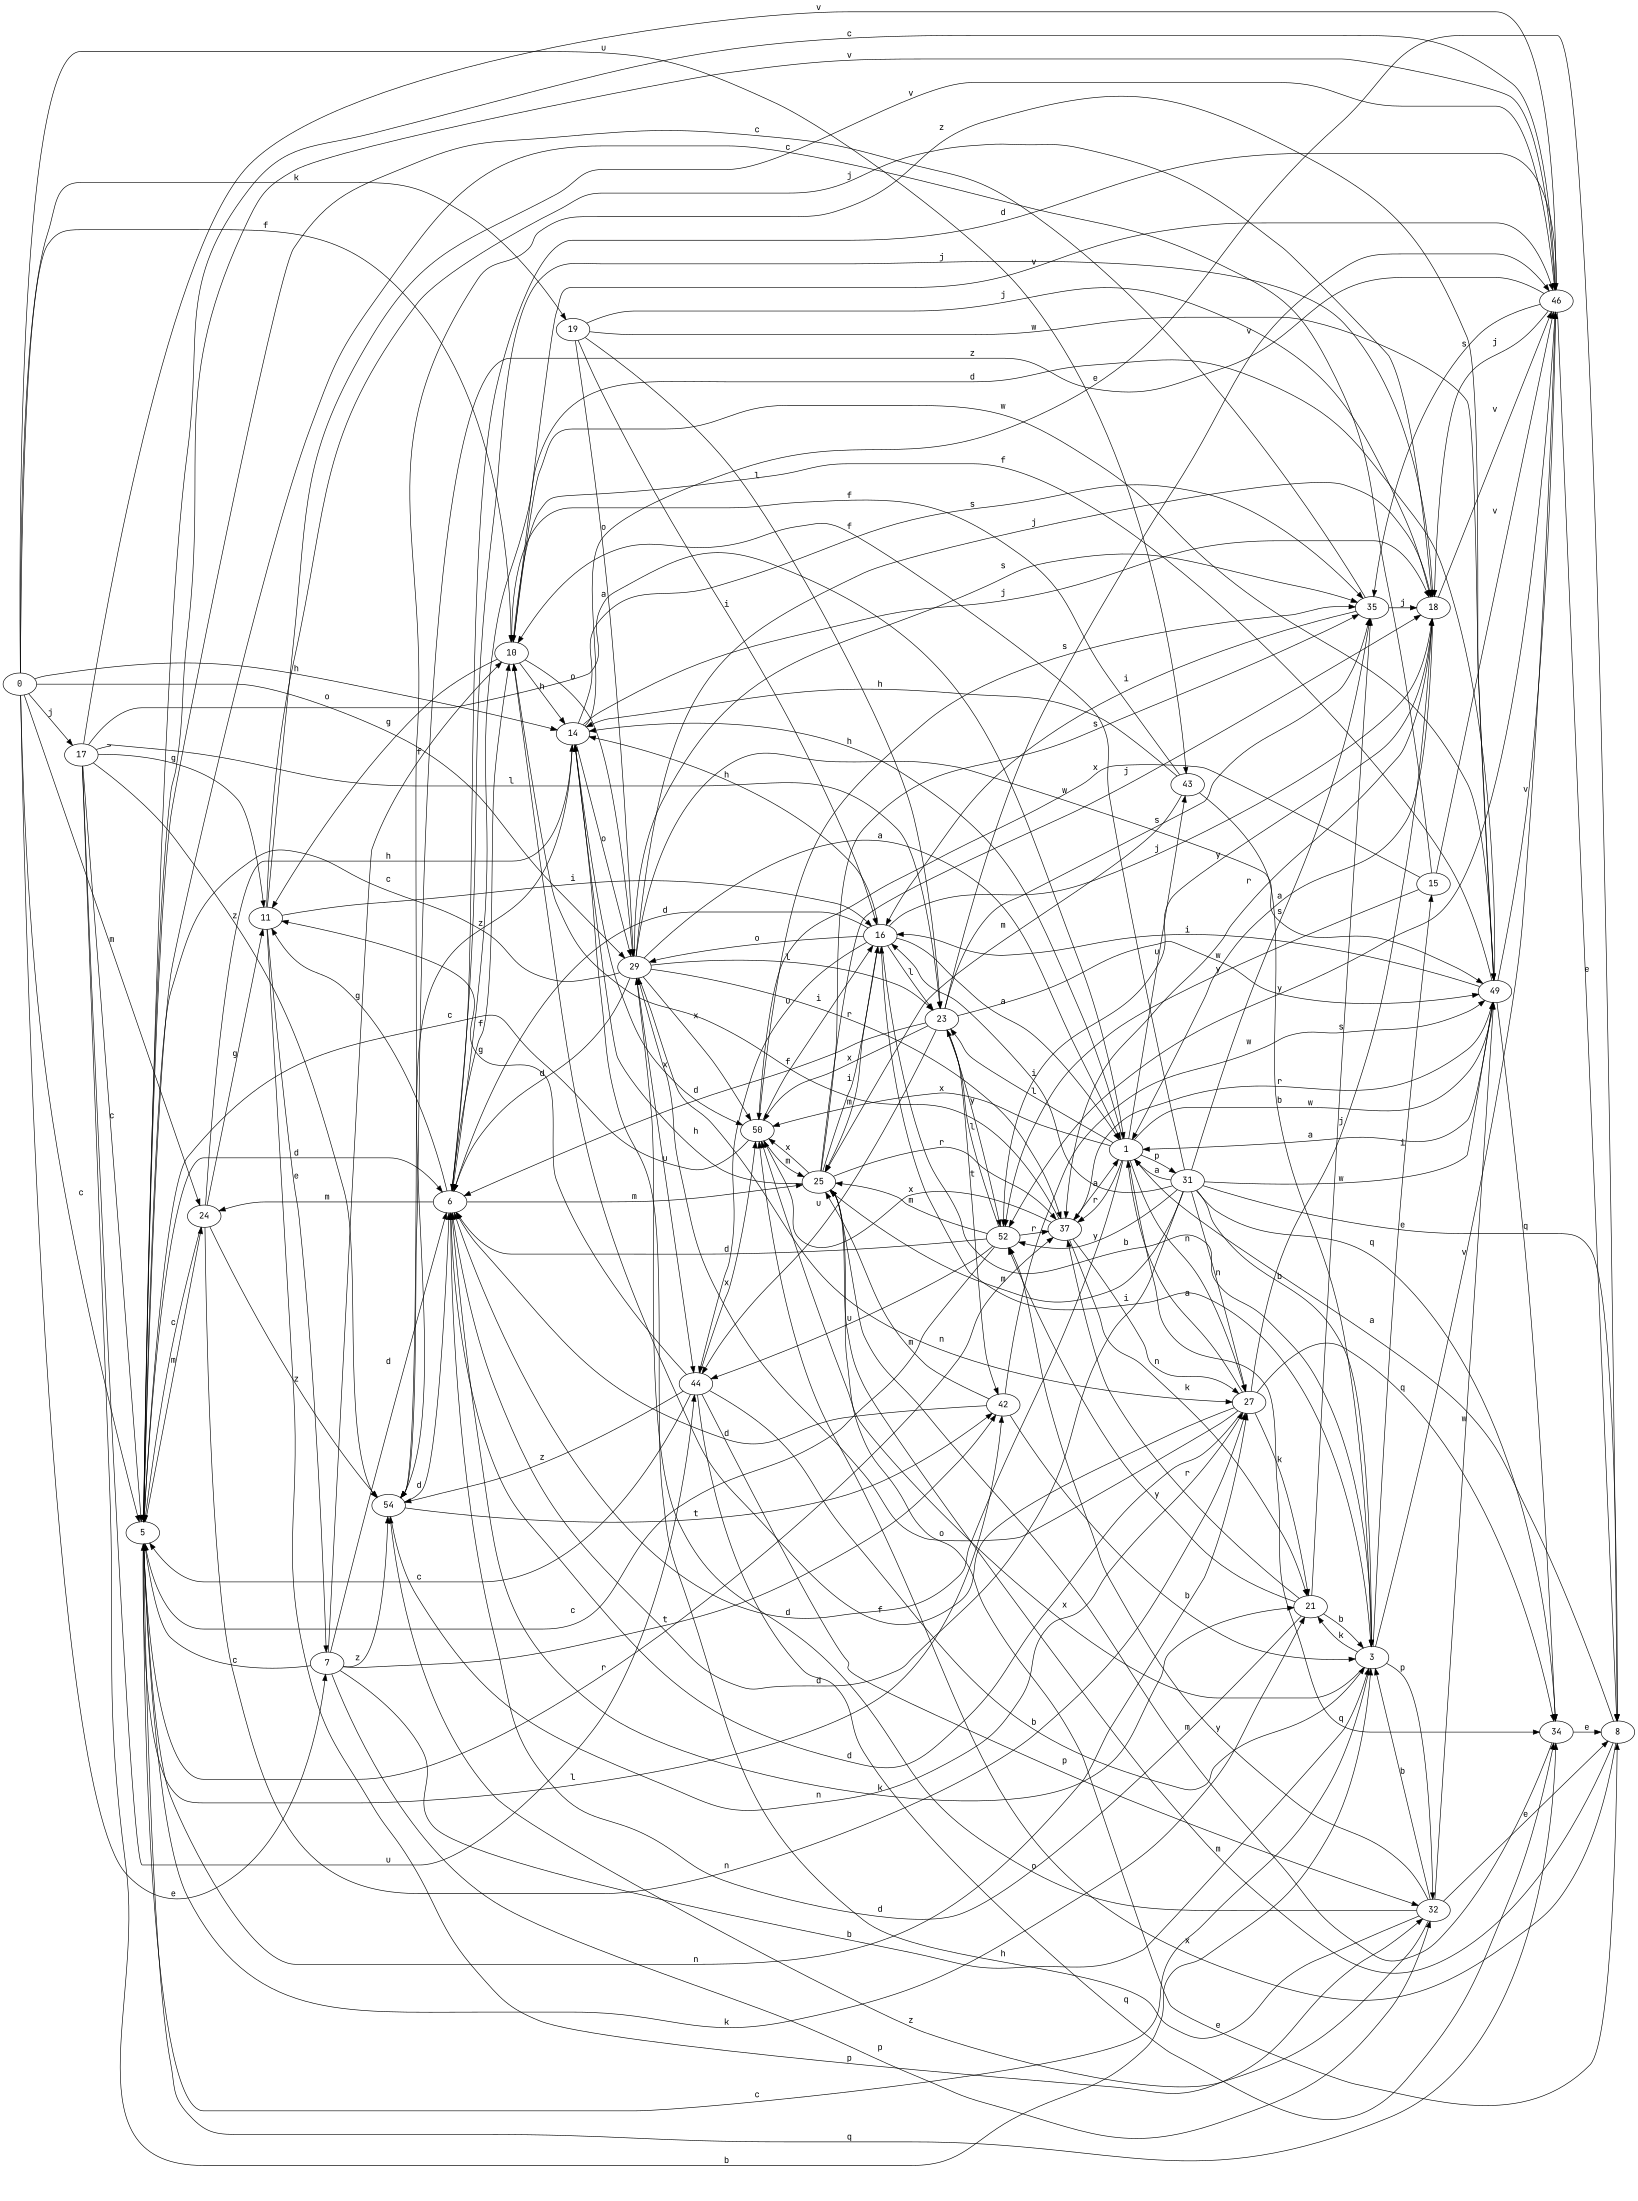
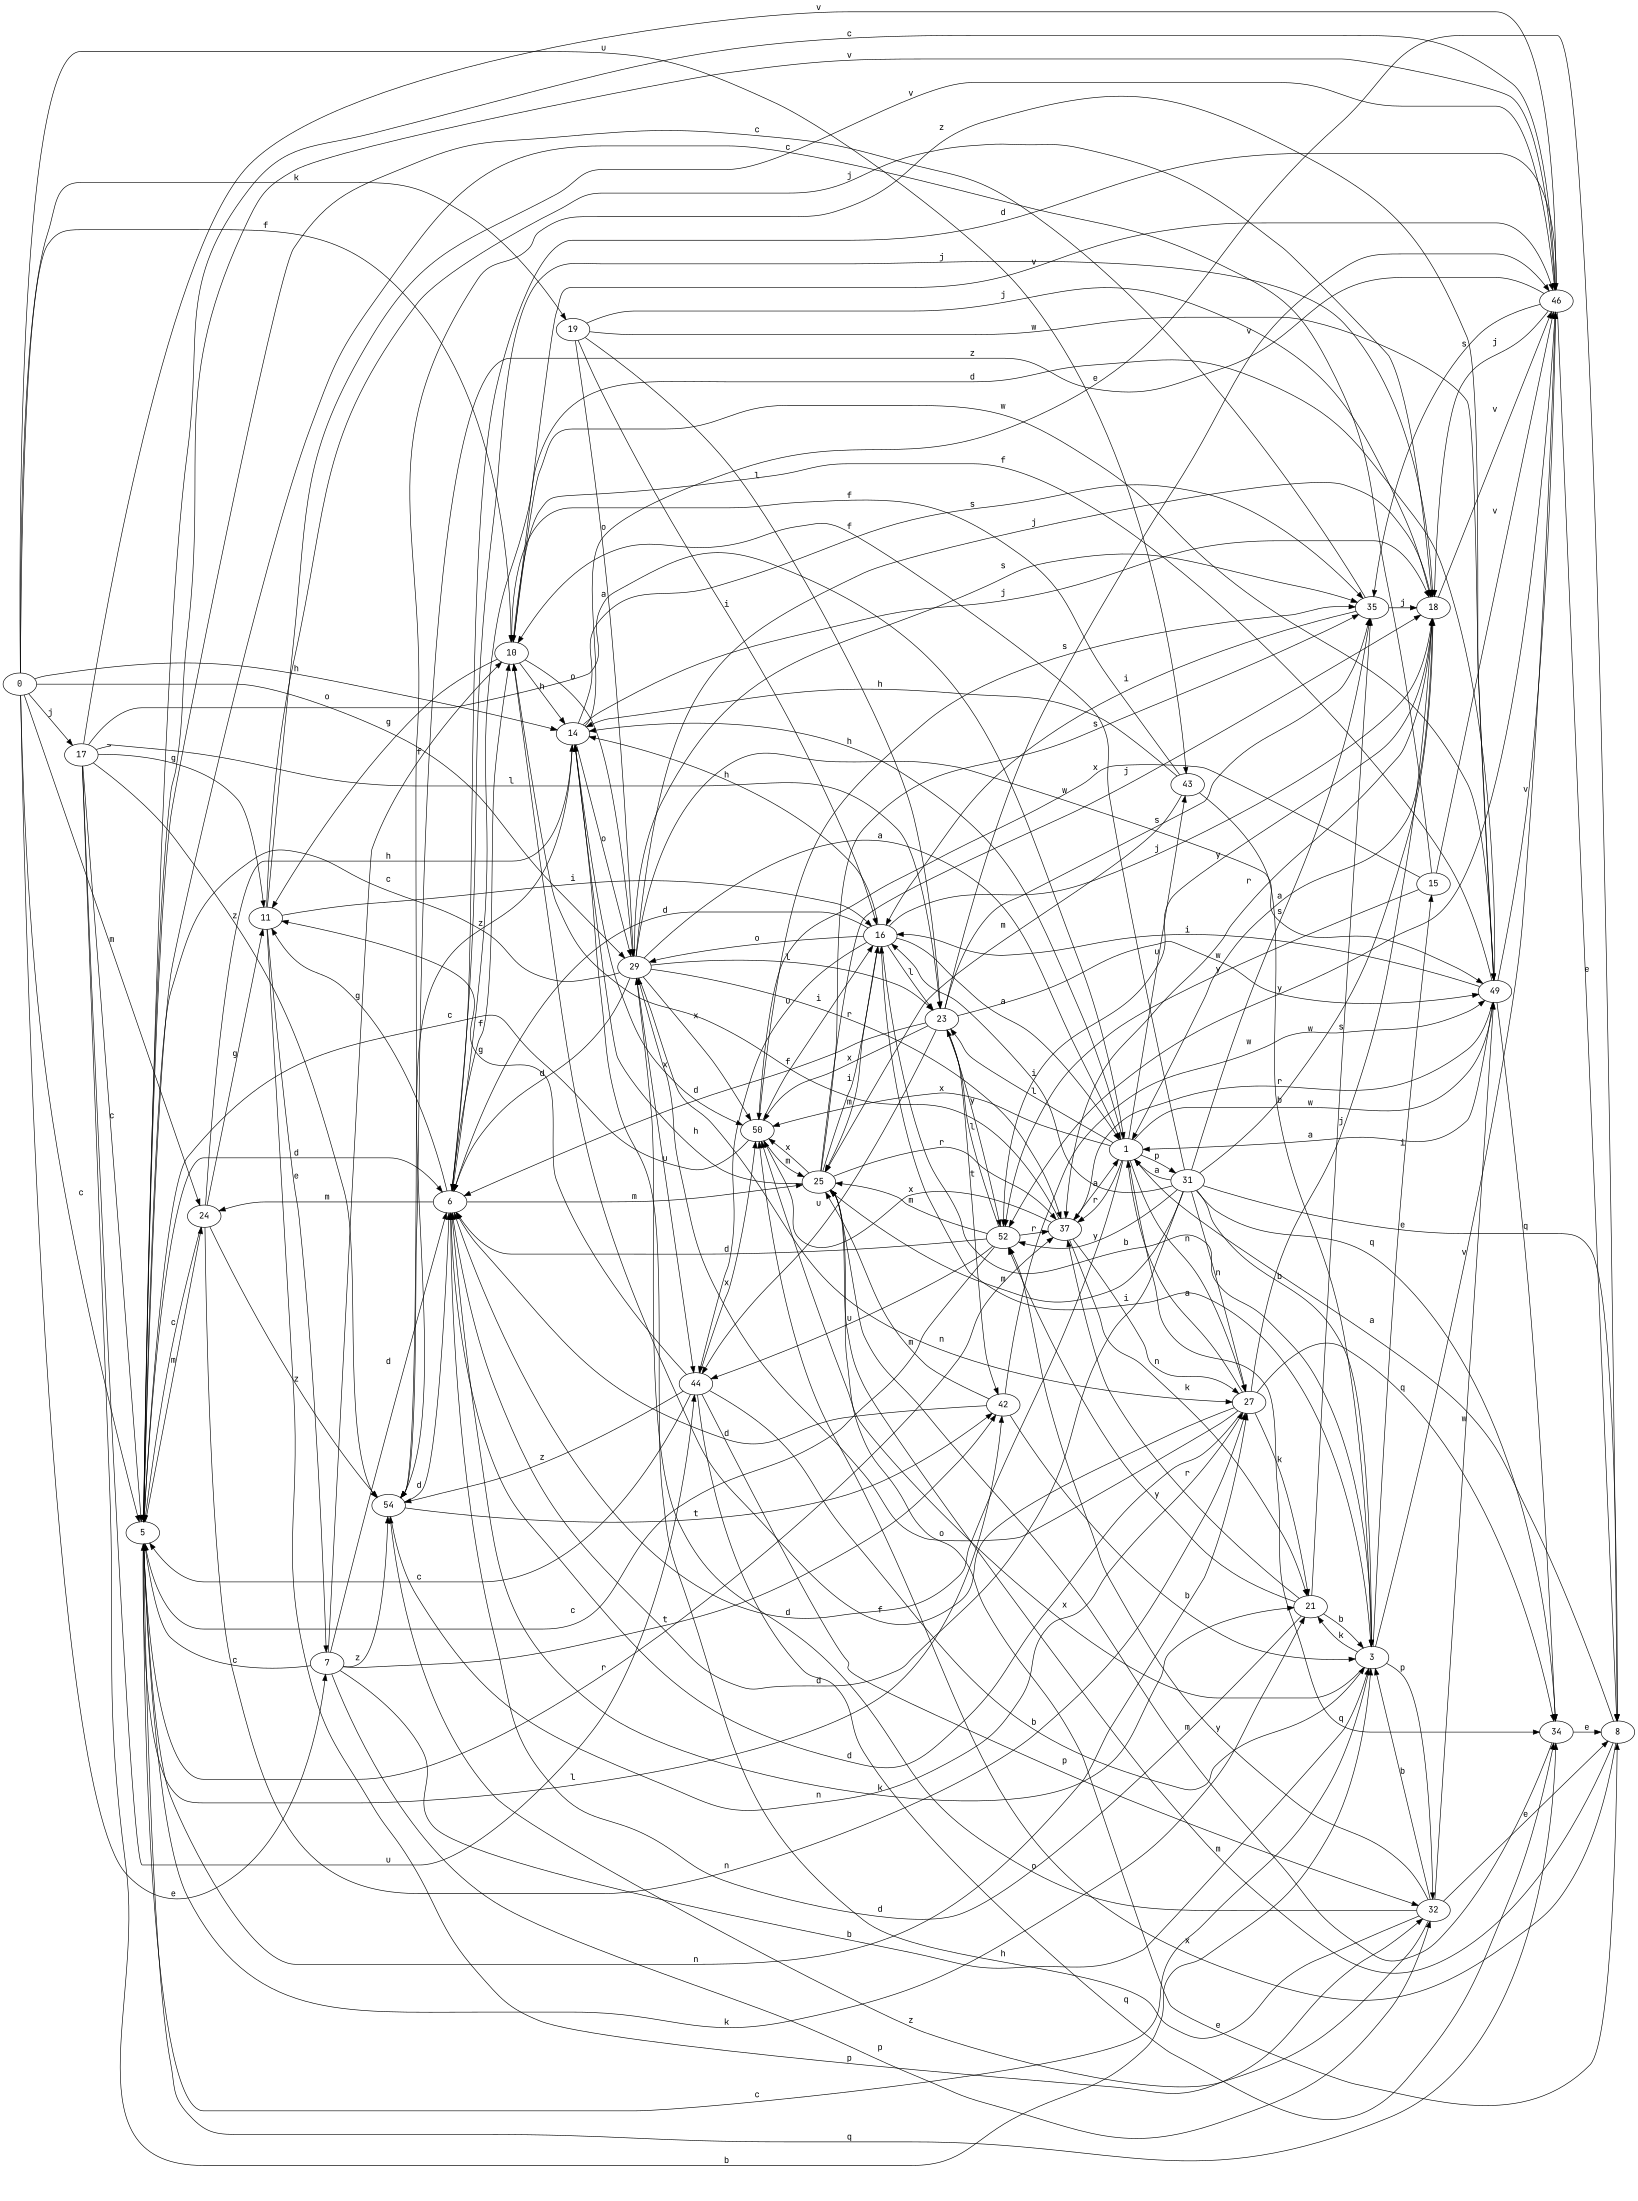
edge "31" -> "49": now "31" -> "18"
